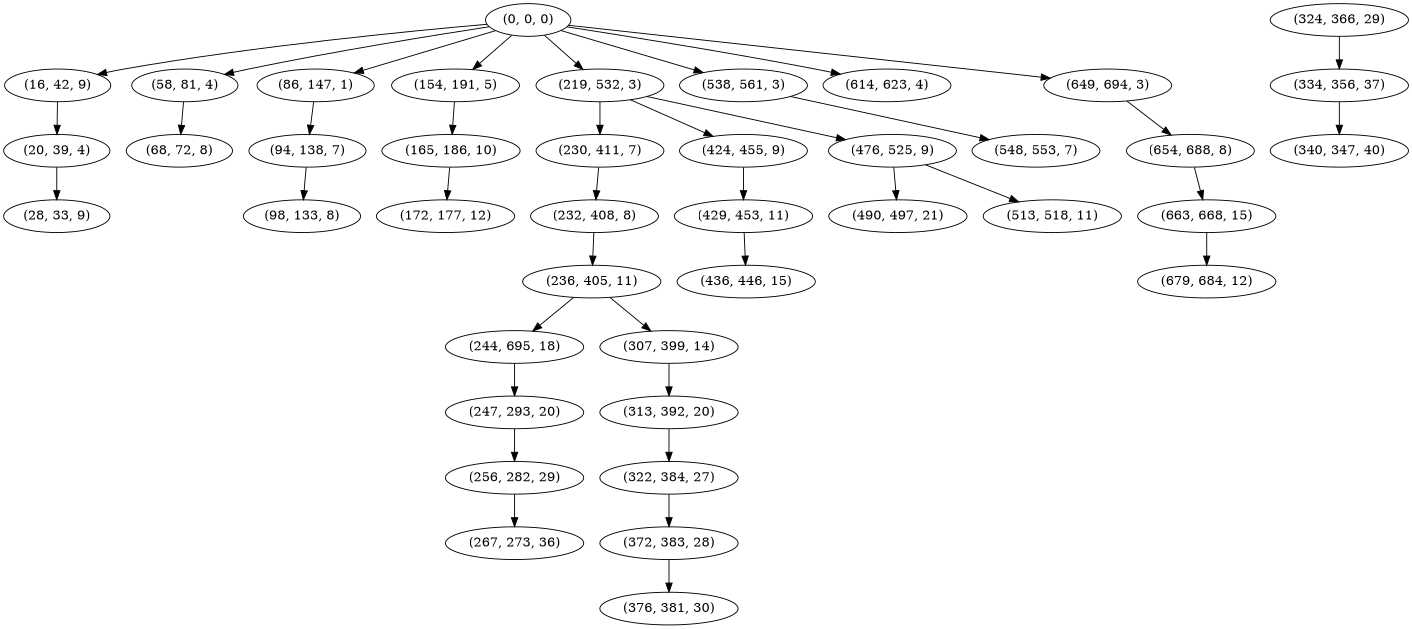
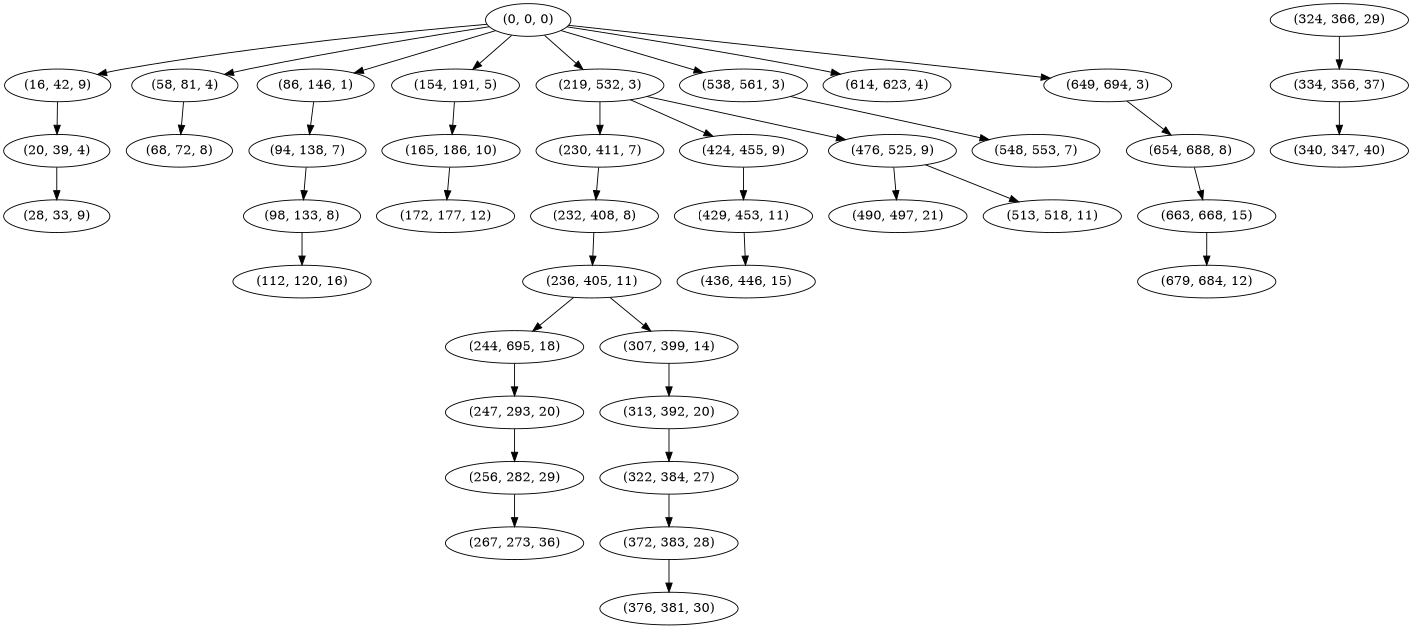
node "(86, 147, 1)": label "(86, 147, 1)" -> "(86, 146, 1)"
node "(112, 120, 16)": added
